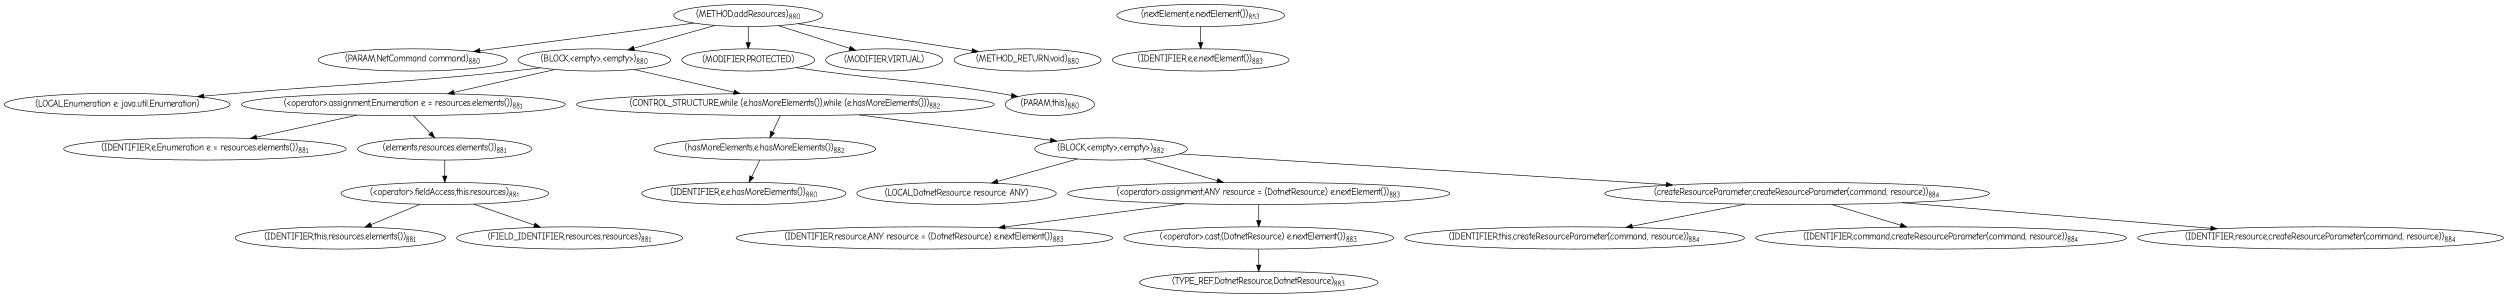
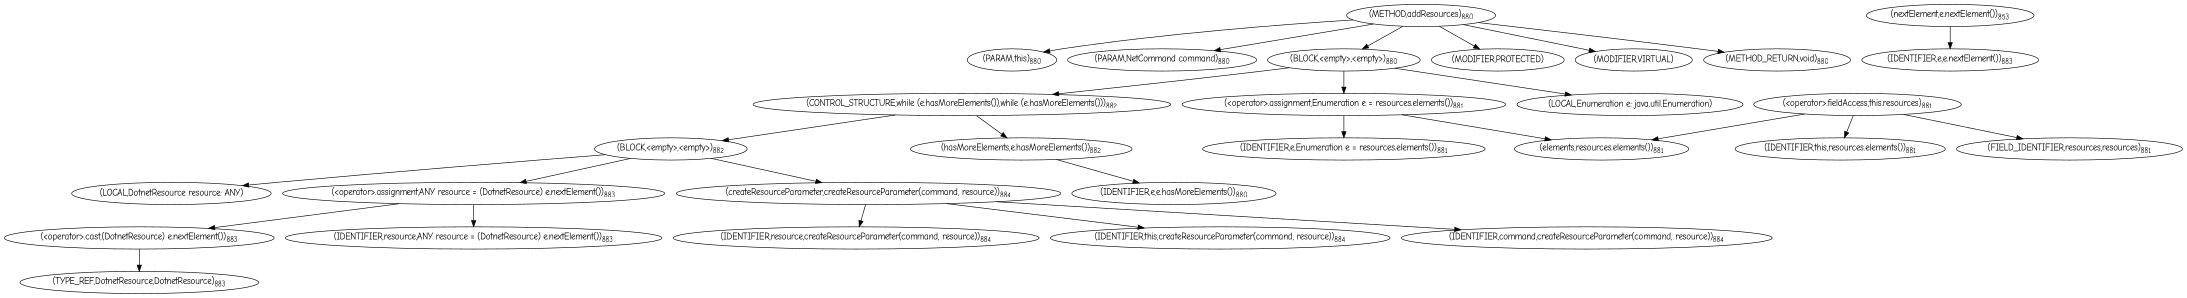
edge "(MODIFIER,PROTECTED)" -> "(PARAM,this)": now "(METHOD,addResources)" -> "(PARAM,this)"
edge "(elements,resources.elements())" -> "(<operator>.fieldAccess,this.resources)": reversed
